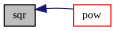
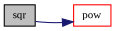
edge "pow" -> "sqr": reversed
